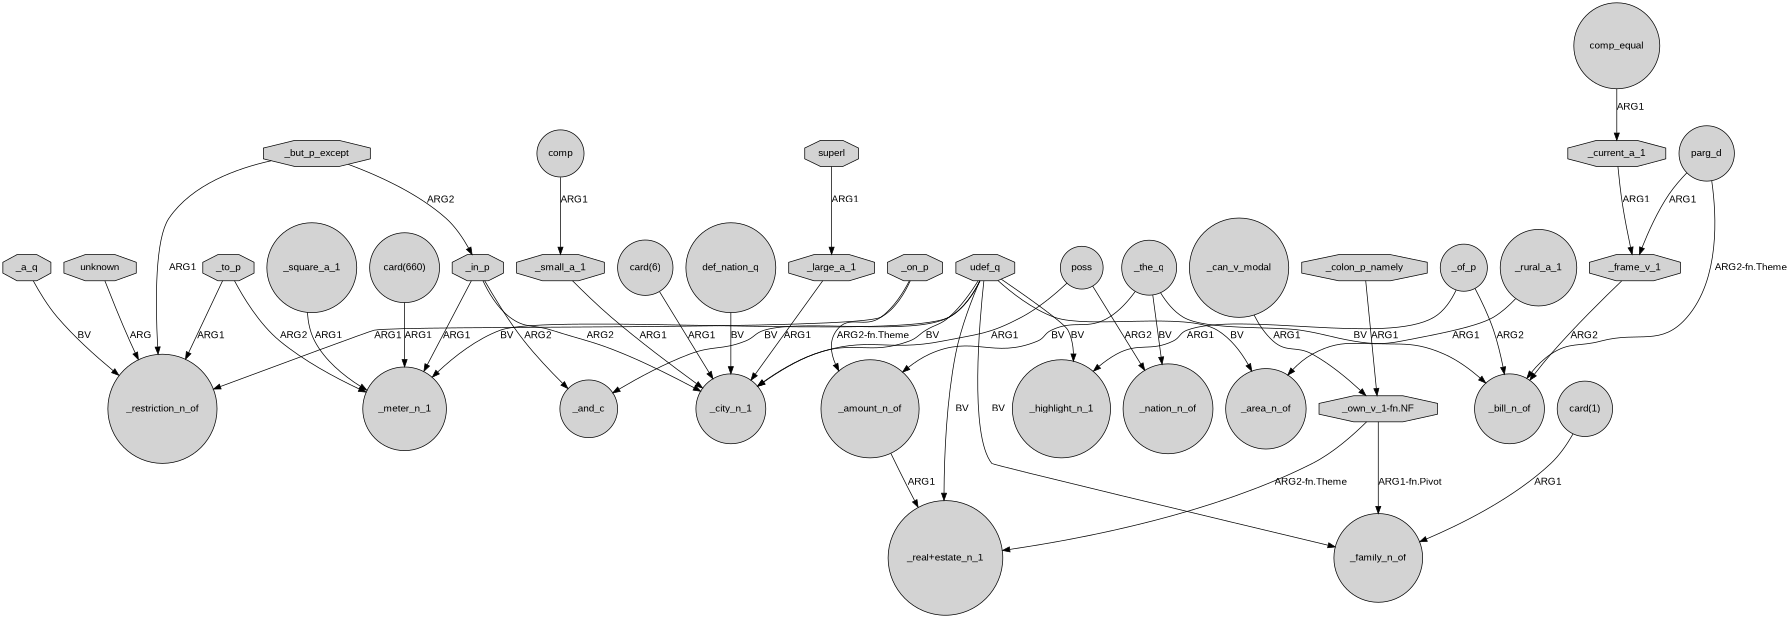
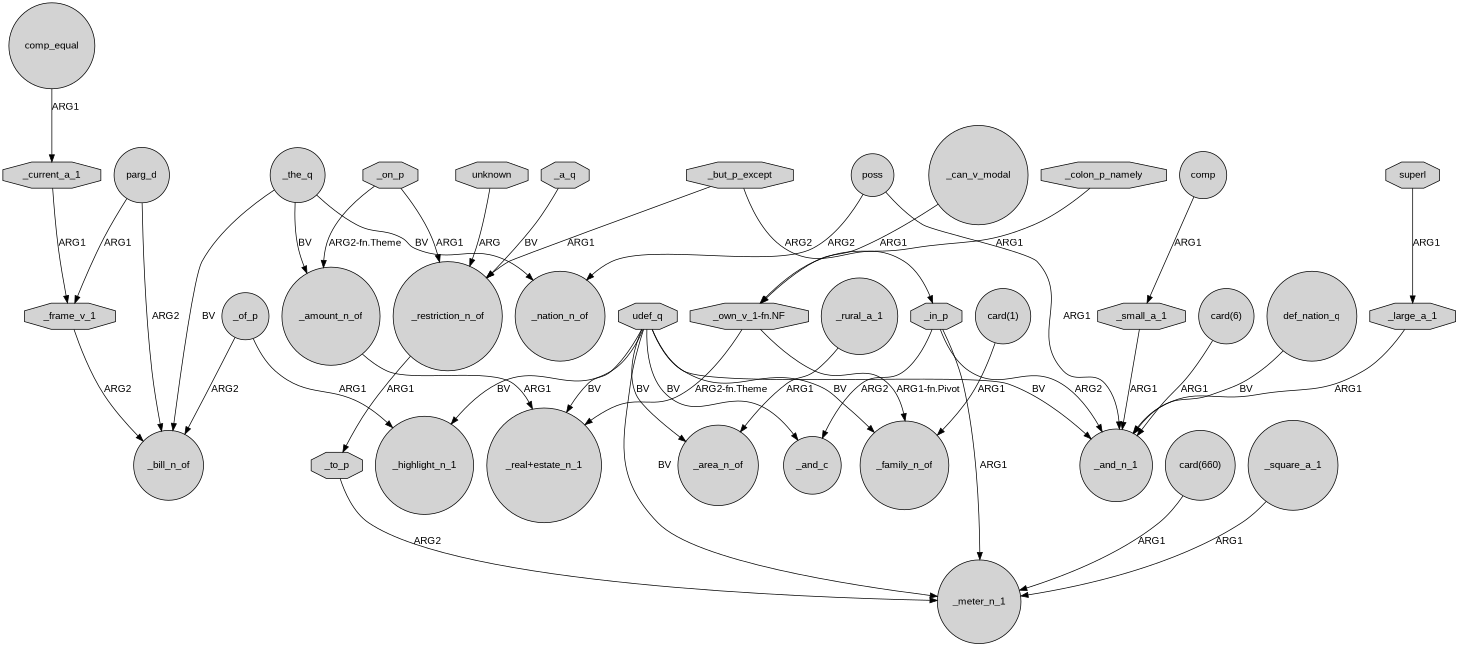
edge "parg_d" -> "_bill_n_of": label "ARG2-fn.Theme" -> "ARG2"
edge "_to_p" -> "_restriction_n_of": reversed
node "_city_n_1": label "_city_n_1" -> "_and_n_1"
